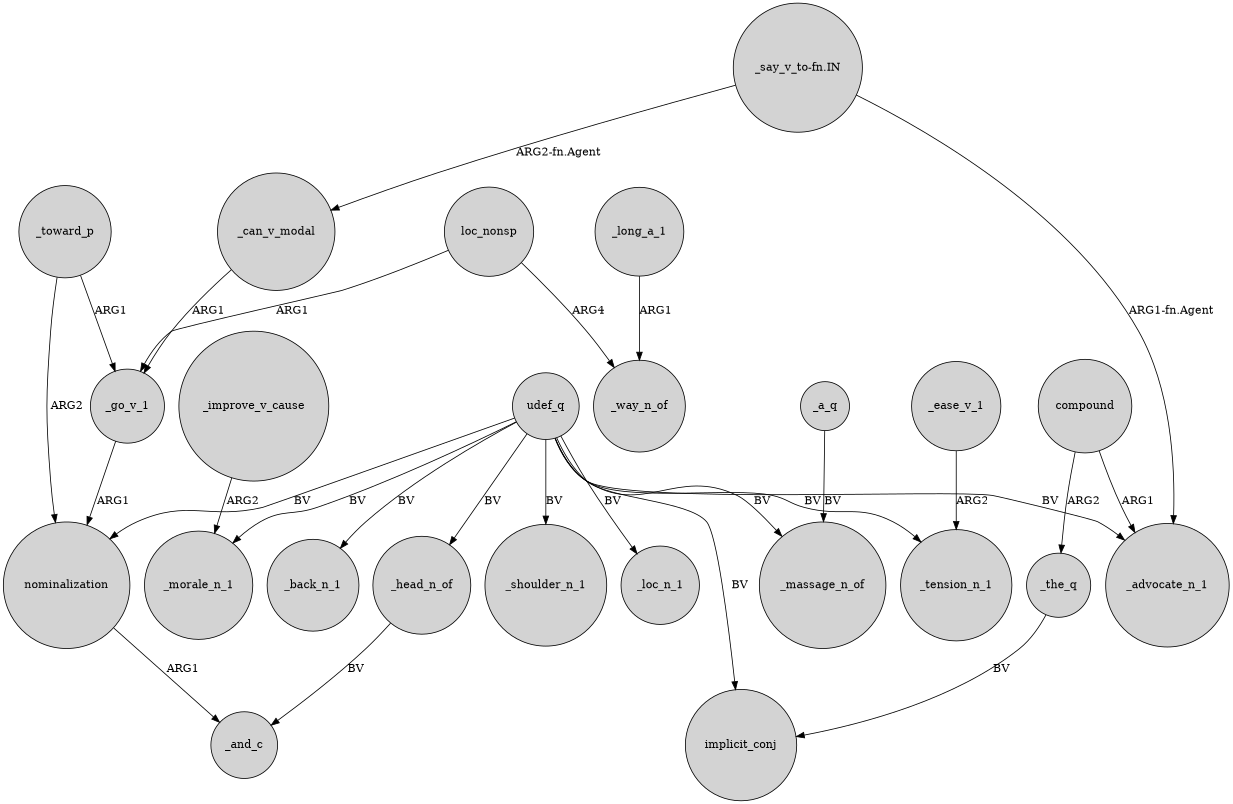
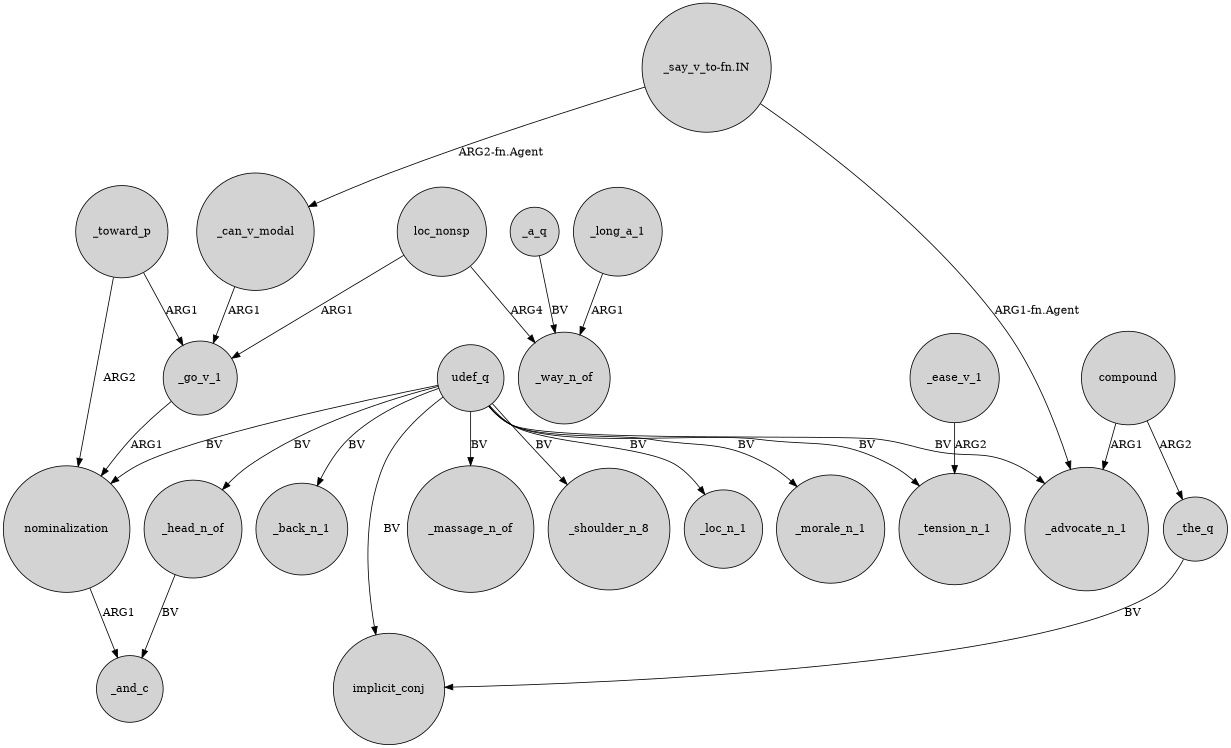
node "_improve_v_cause": removed
edge "_a_q" -> "_massage_n_of": now "_a_q" -> "_way_n_of"
node "_shoulder_n_1": label "_shoulder_n_1" -> "_shoulder_n_8"
